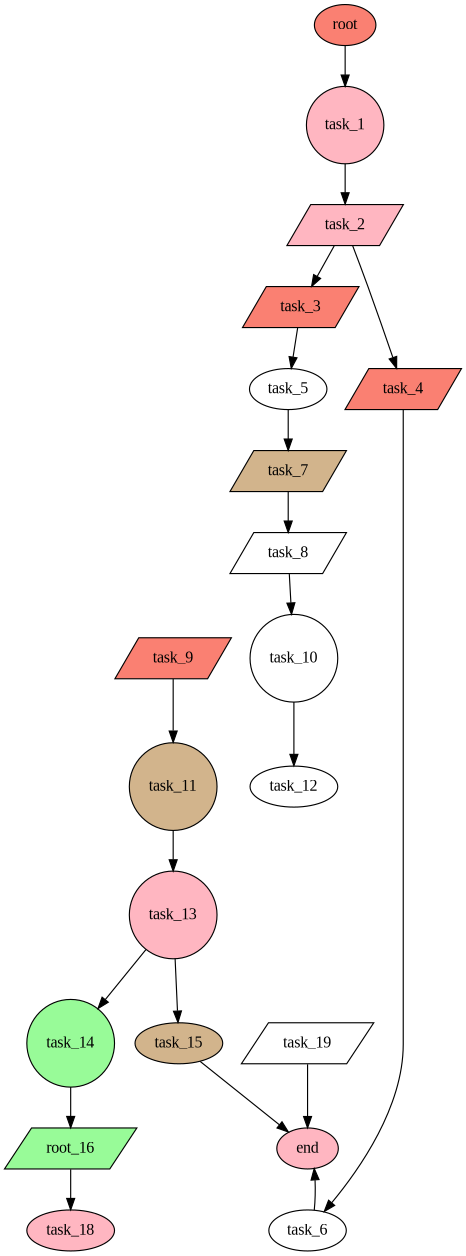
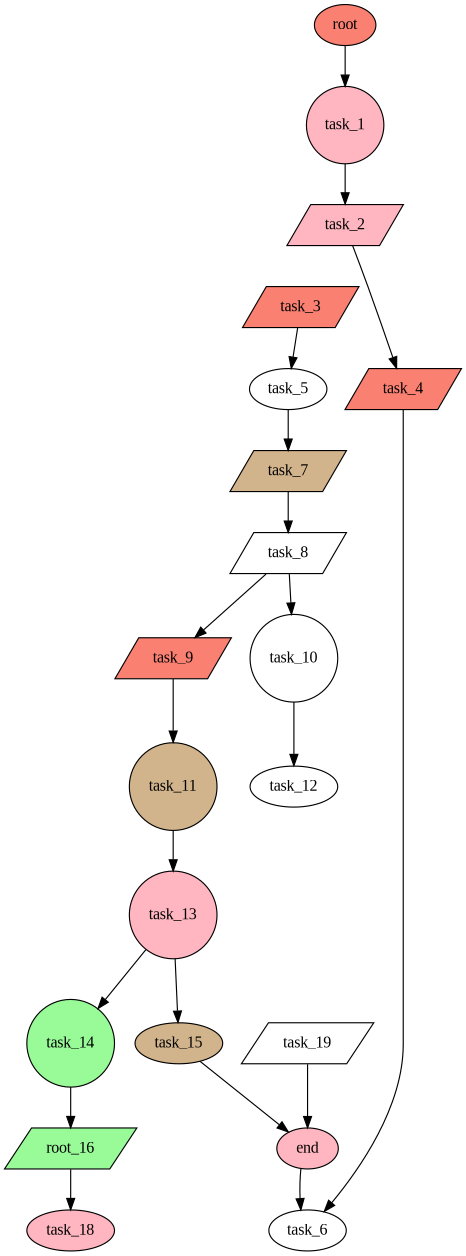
edge "task_2" -> "task_3": removed
edge "task_8" -> "task_9": added
edge "task_6" -> "end": reversed
